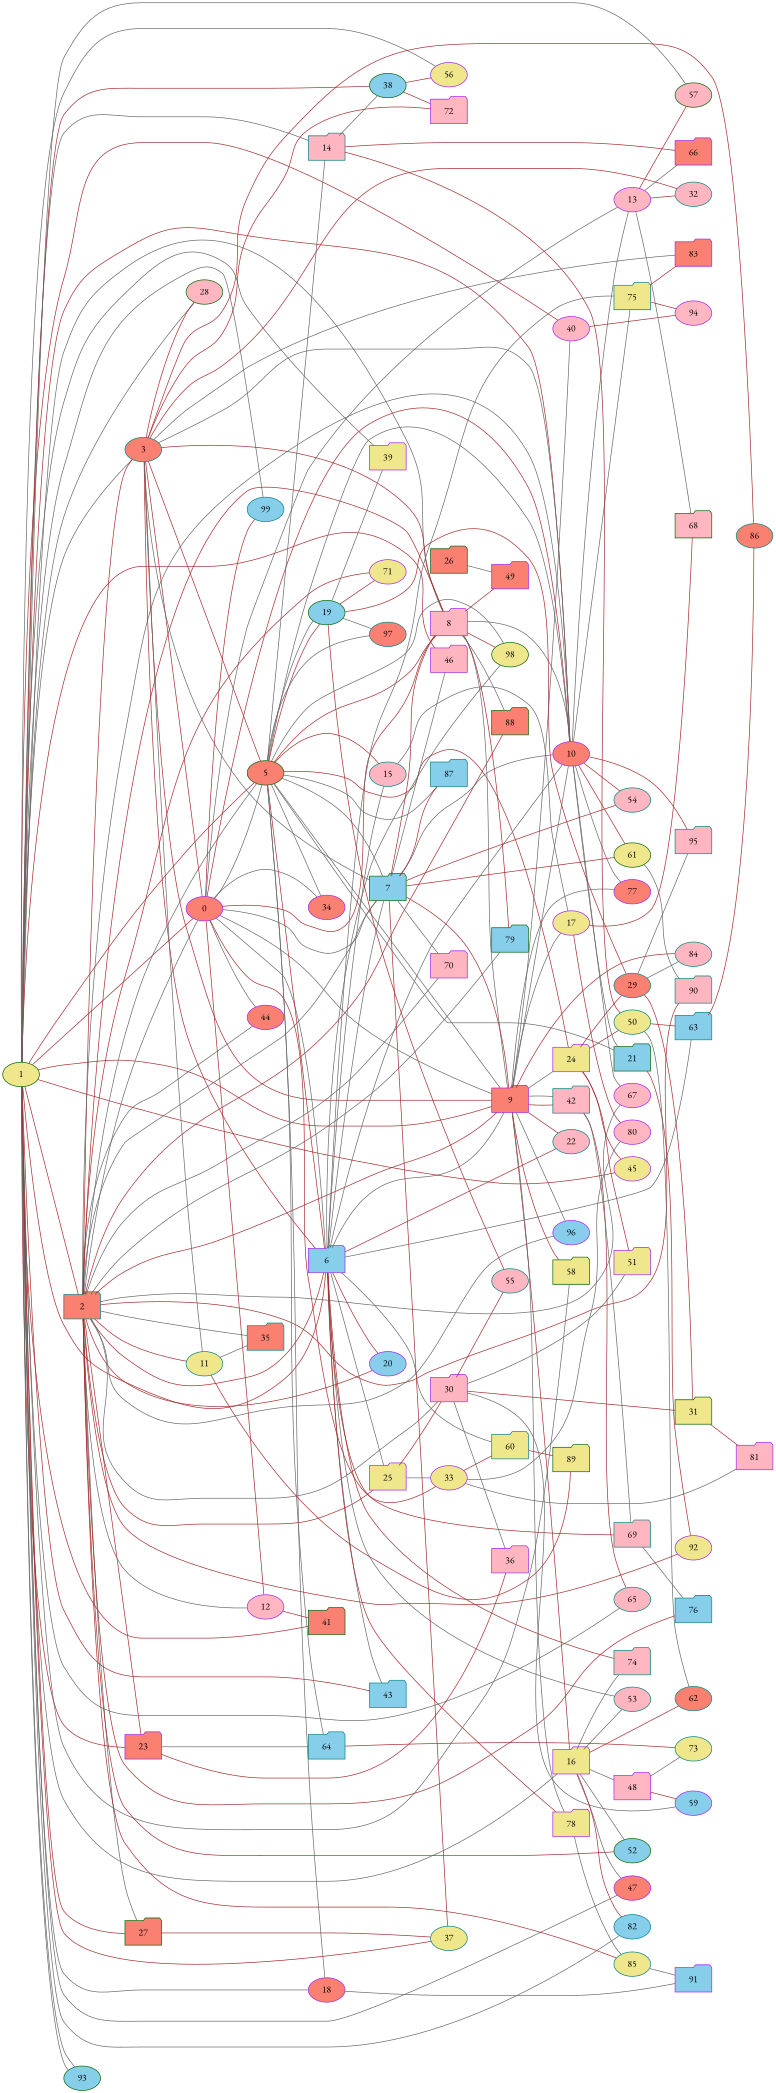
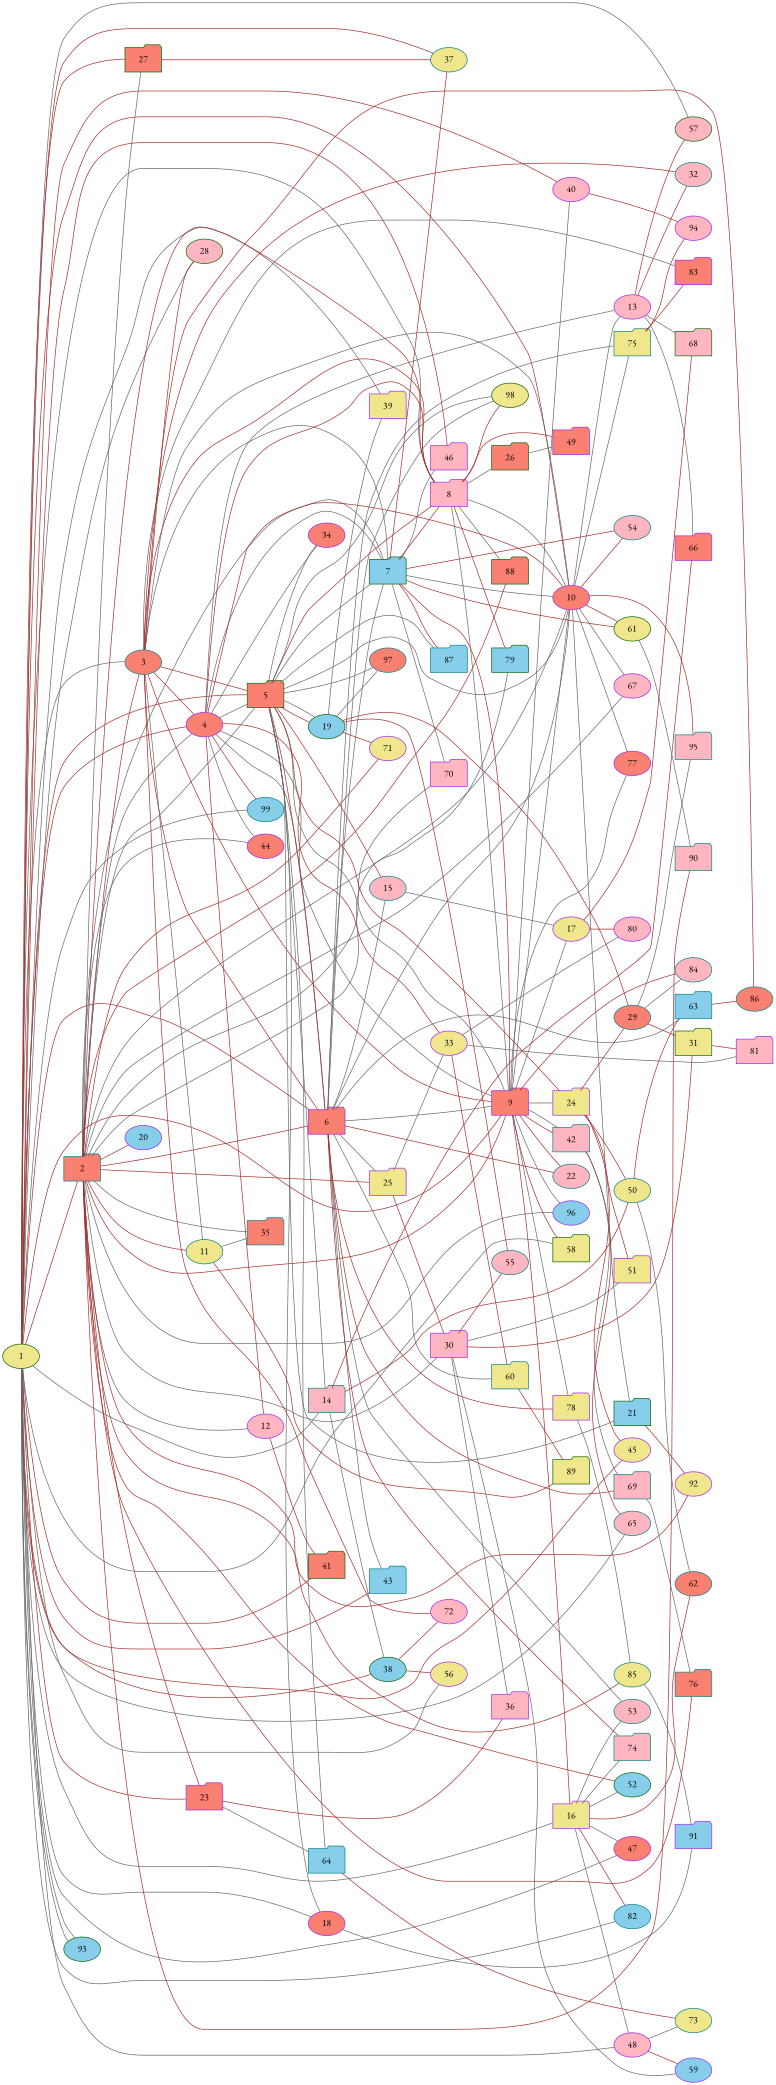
node "72": shape folder -> ellipse
edge "26" -- "8": added
node "5": shape ellipse -> folder
node "0": label "0" -> "4"
node "6": fillcolor skyblue -> salmon
edge "6" -- "20": removed
node "76": fillcolor skyblue -> salmon
node "48": shape folder -> ellipse
edge "1" -- "48": added
